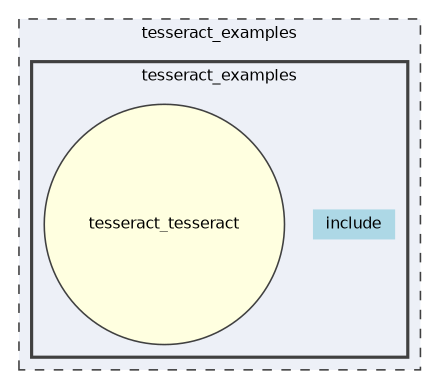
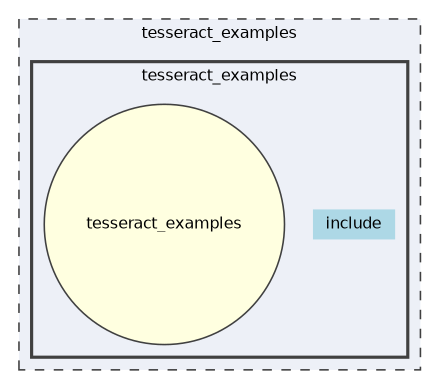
node "tesseract_tesseract": label "tesseract_tesseract" -> "tesseract_examples"
